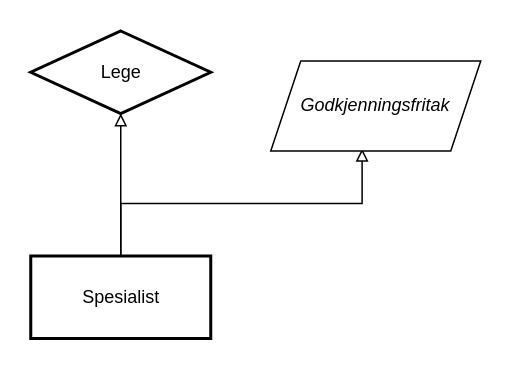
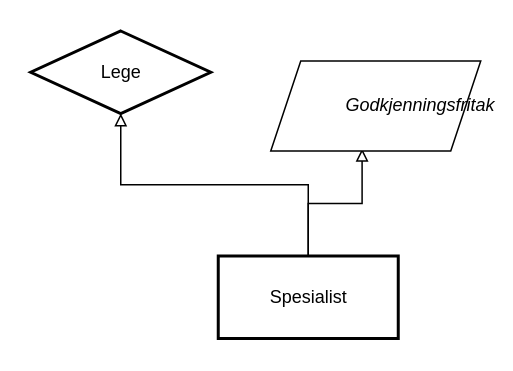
node "Godkjenningsfritak": moved (376, 106) -> (421, 106)
node "Spesialist": moved (121, 297) -> (308, 297)
